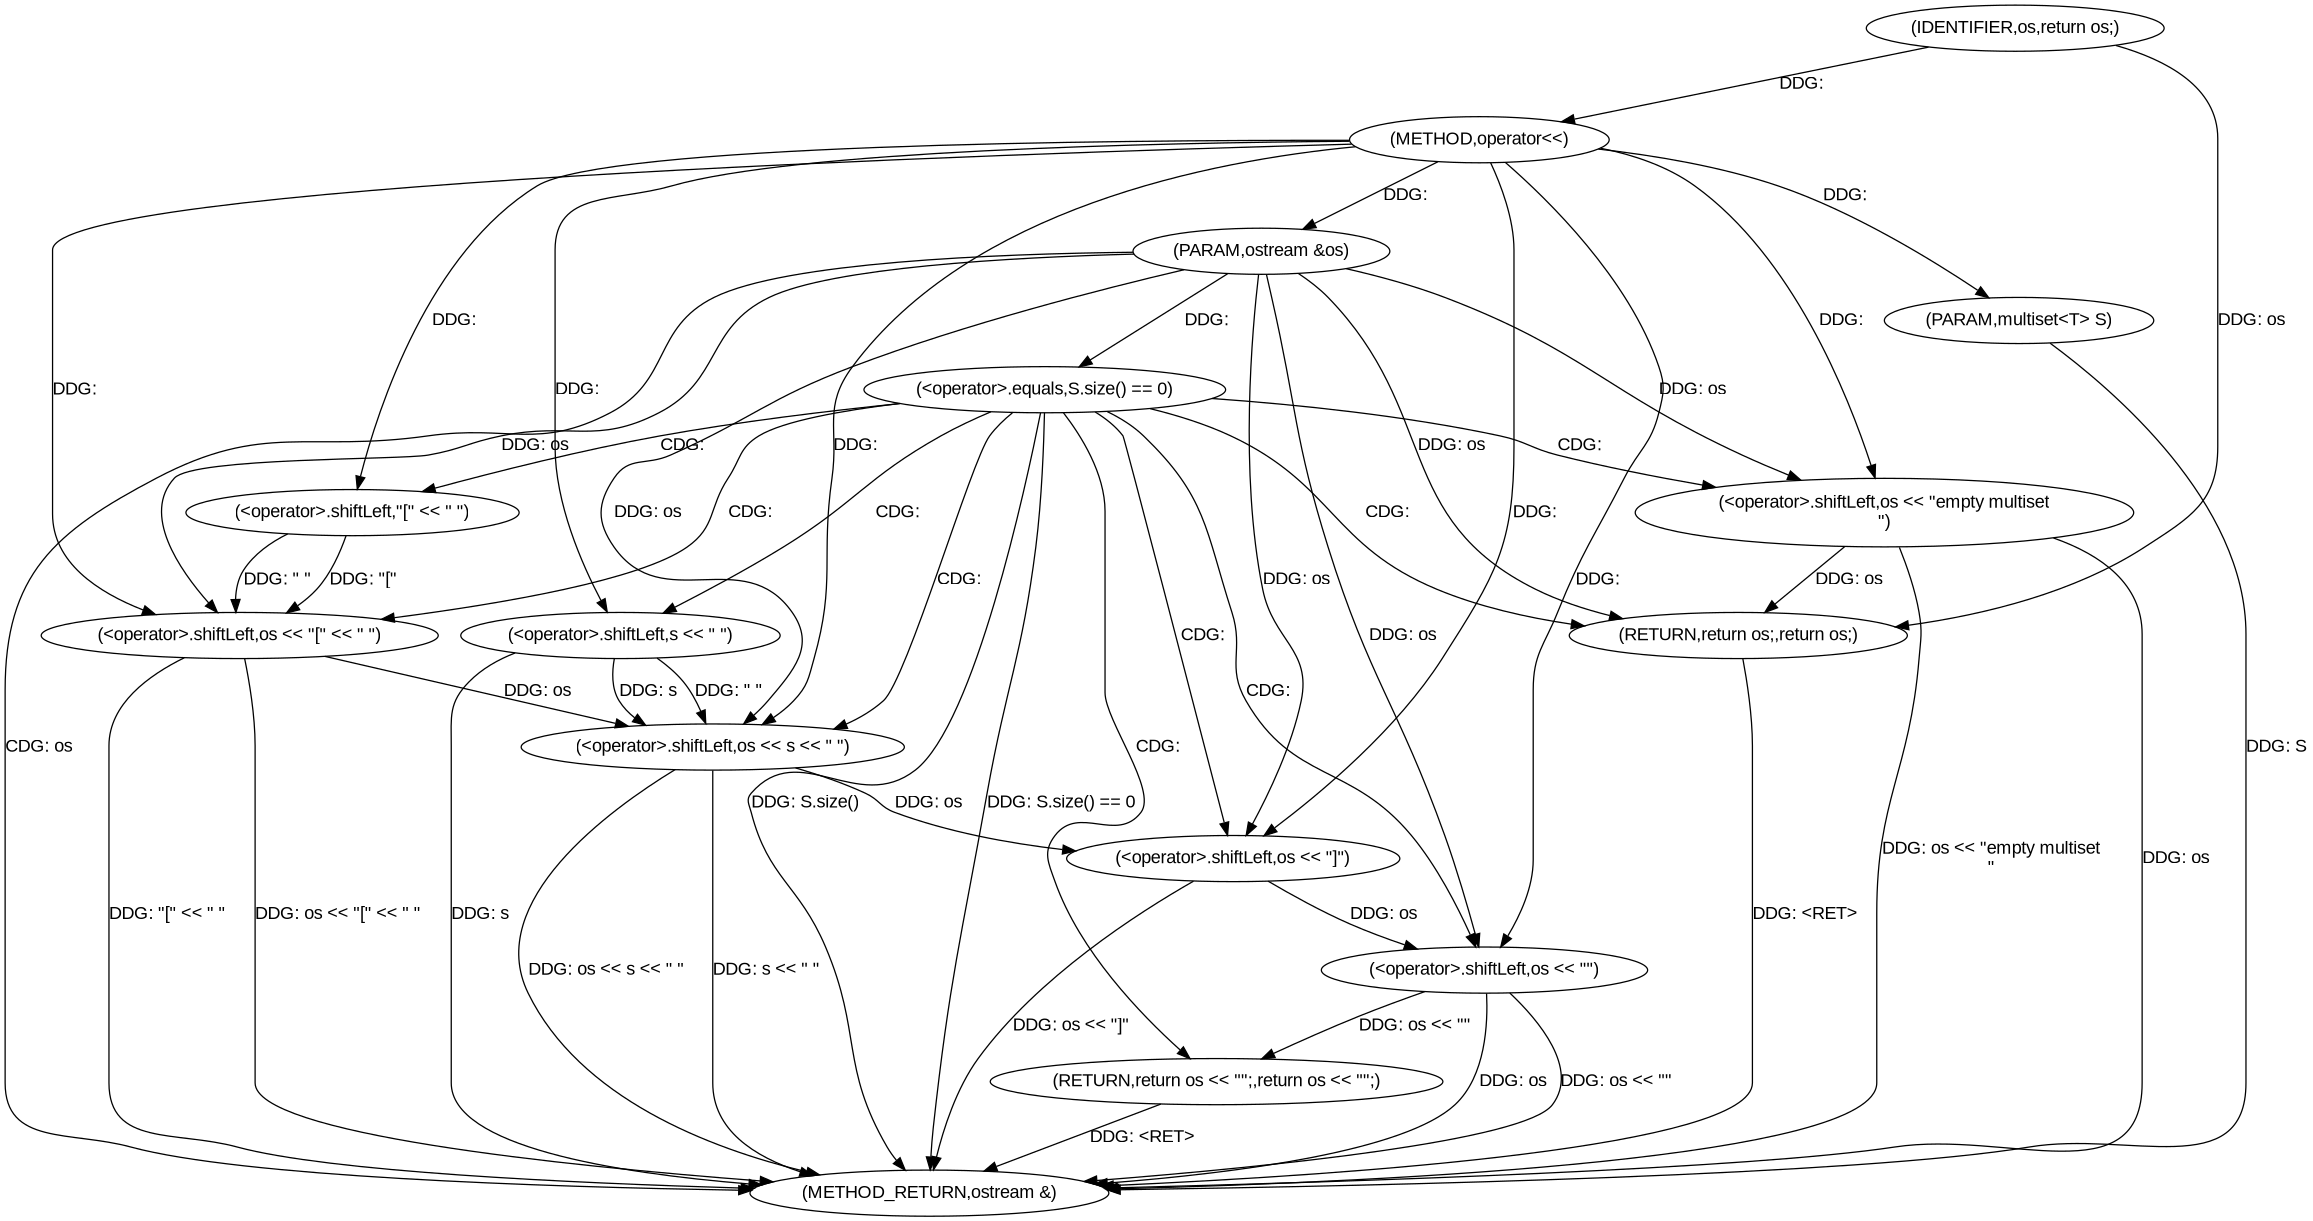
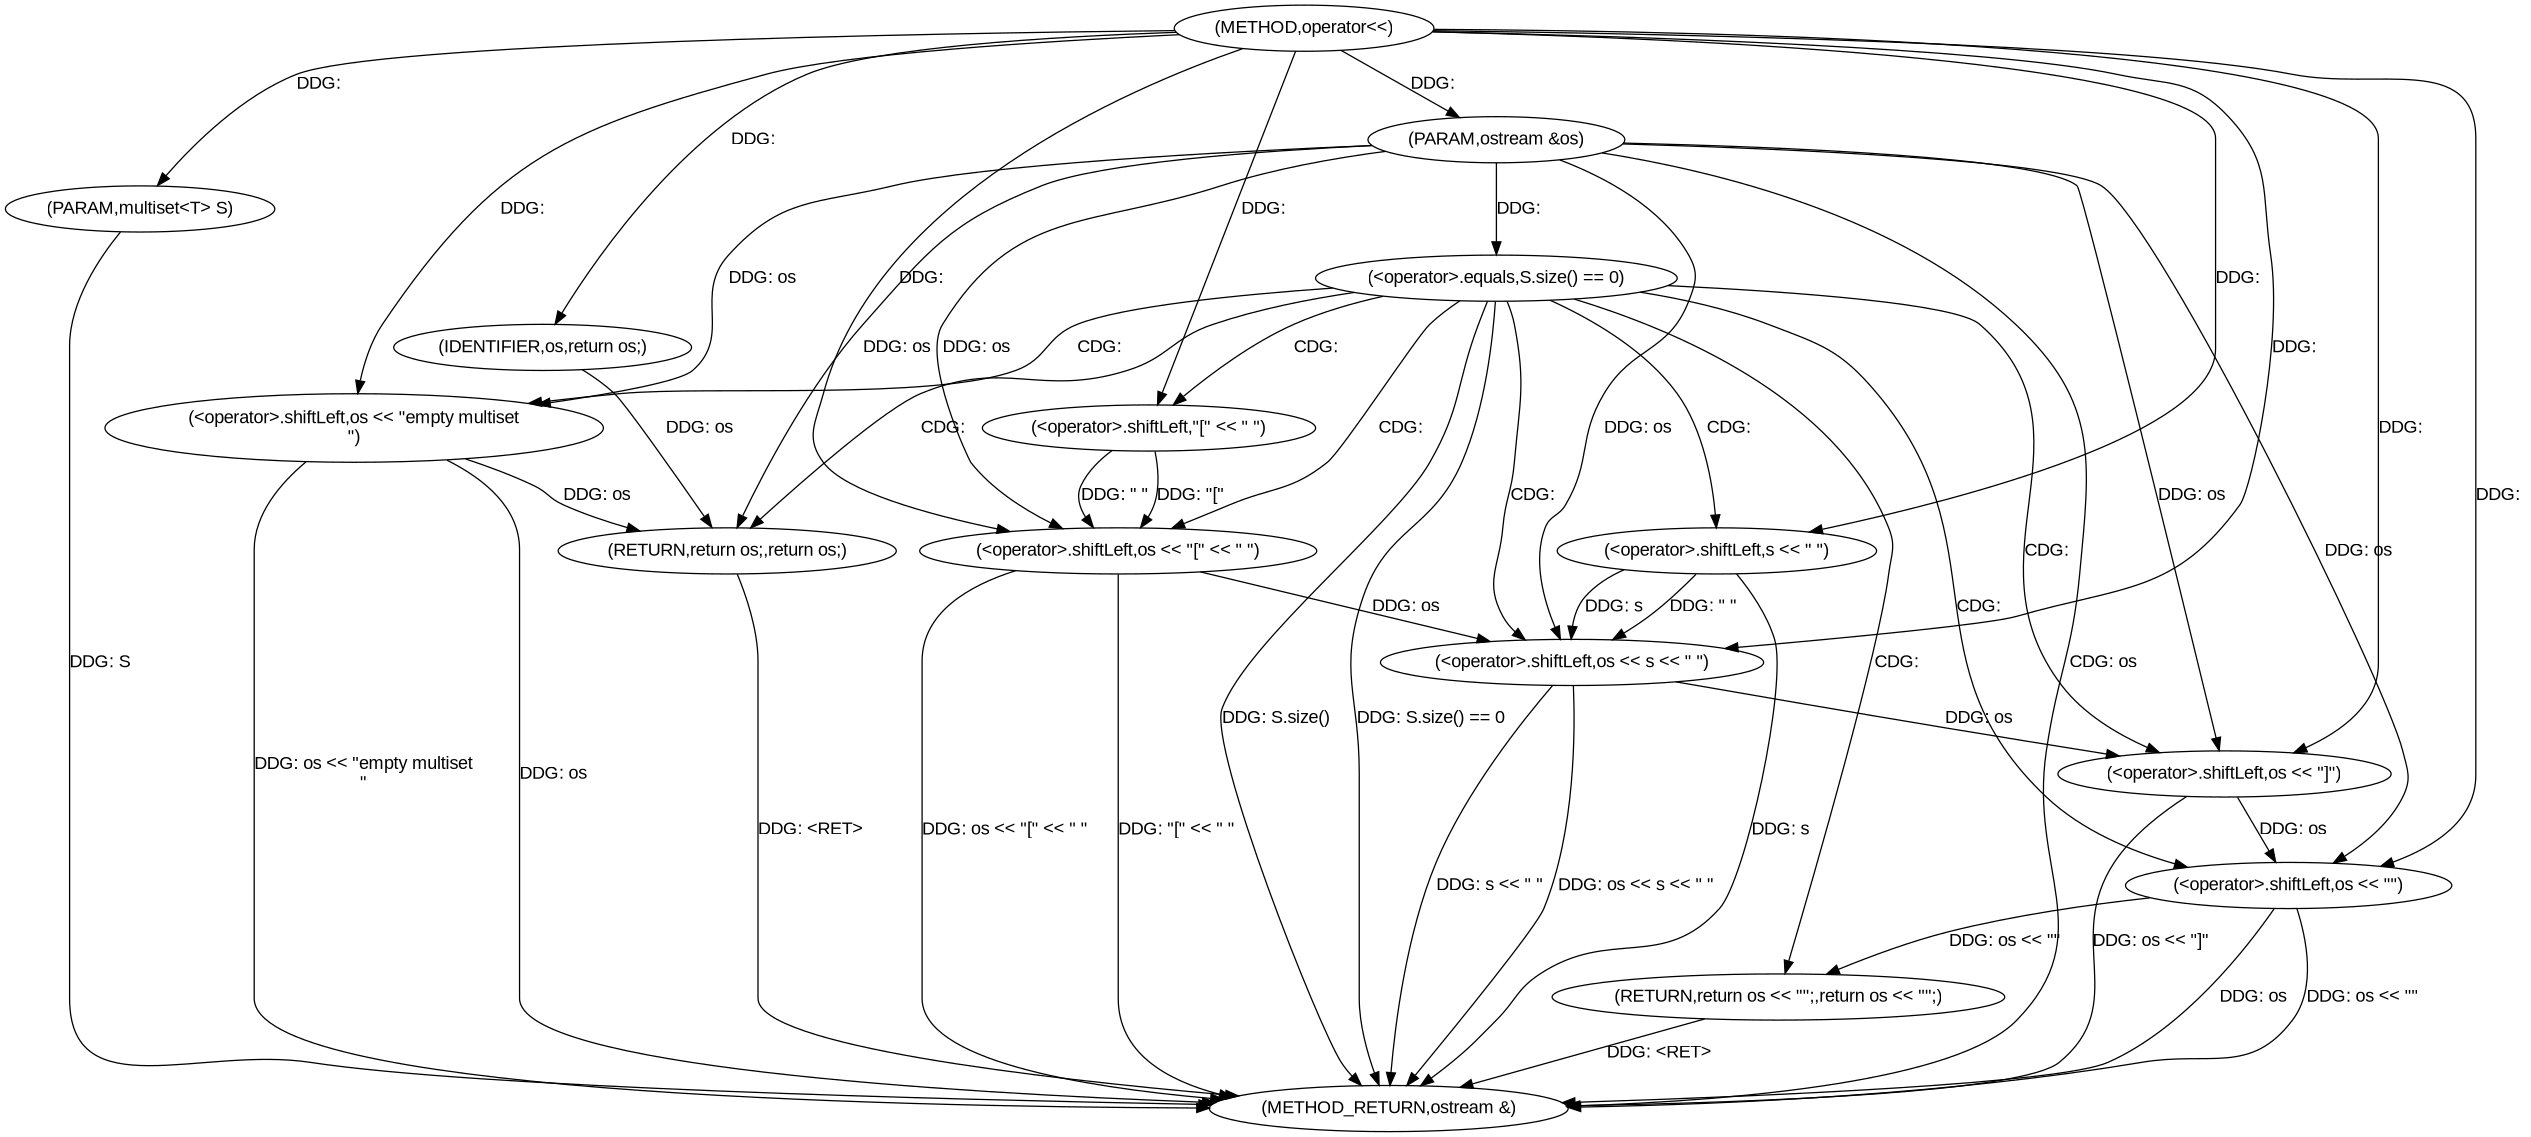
edge "(IDENTIFIER,os,return os;)" -> "(METHOD,operator<<)": reversed
